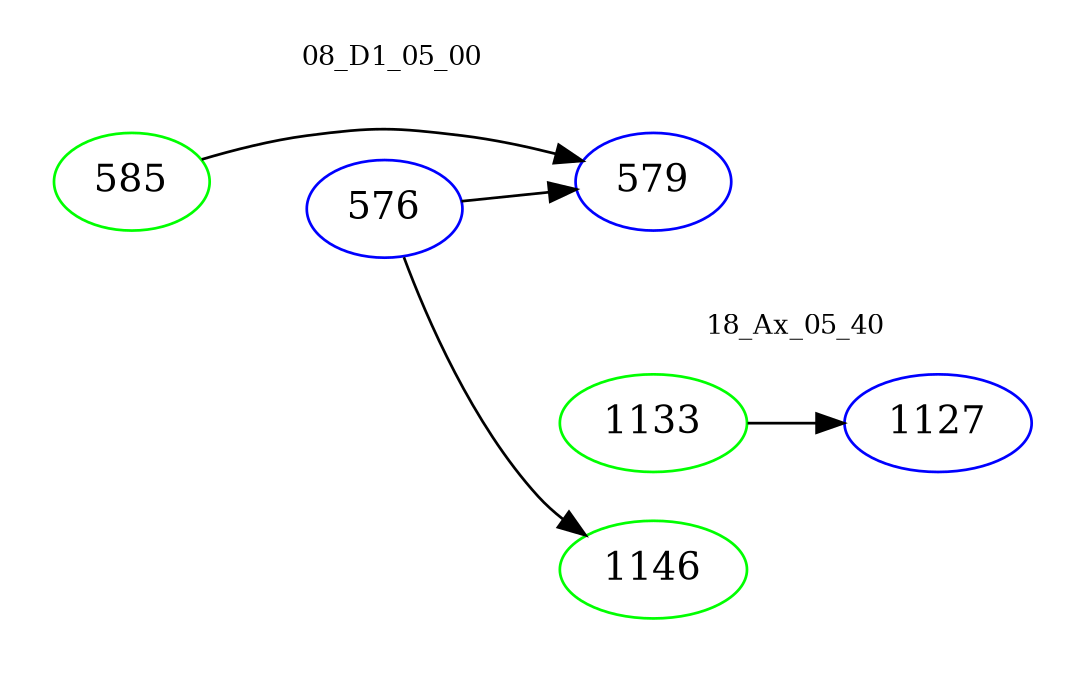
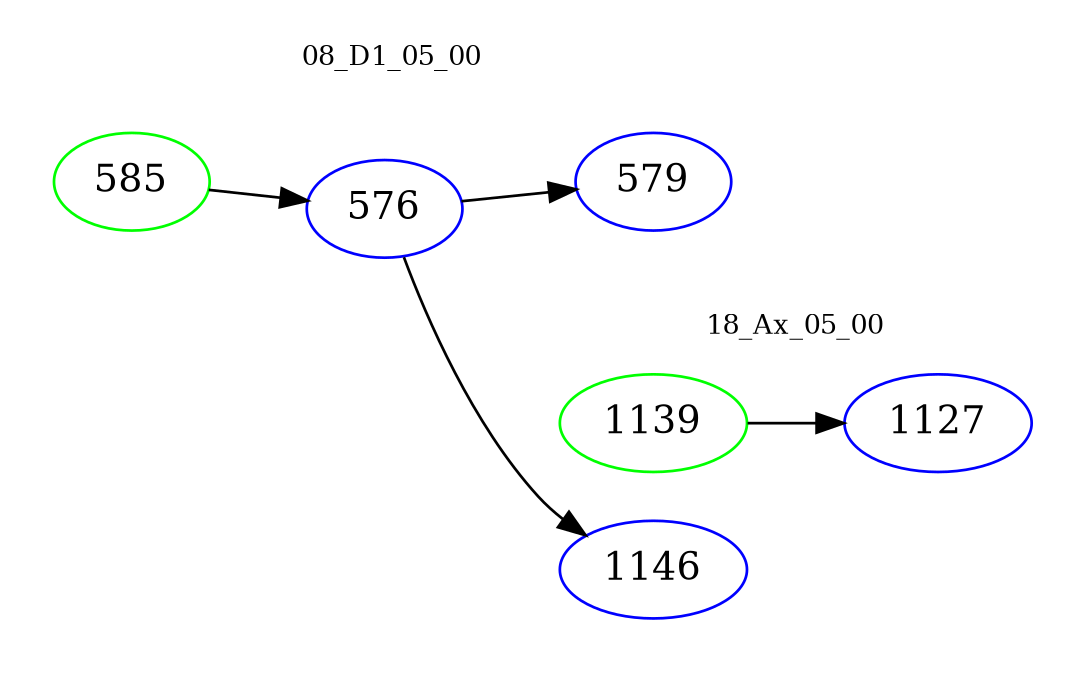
edge "585" -> "579": now "585" -> "576"
cluster "18_Ax_05_40": label "18_Ax_05_40" -> "18_Ax_05_00"
node "1133": label "1133" -> "1139"
node "1146": color green -> blue
